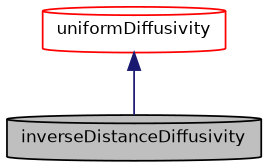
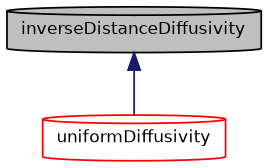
edge "inverseDistanceDiffusivity" -> "uniformDiffusivity": reversed
